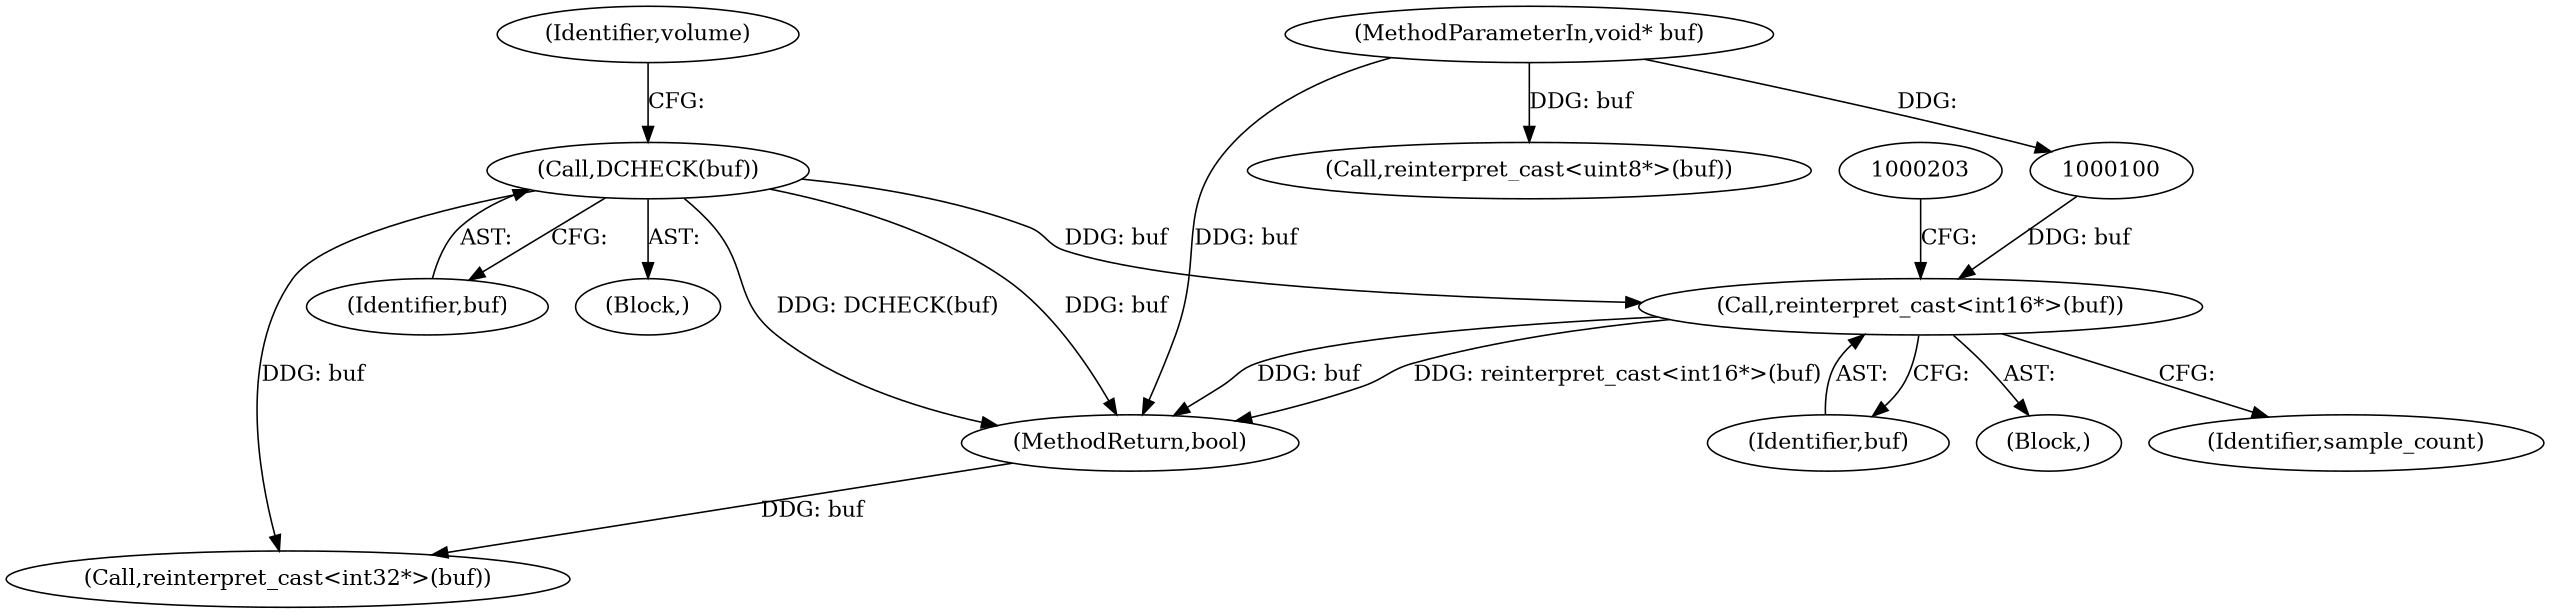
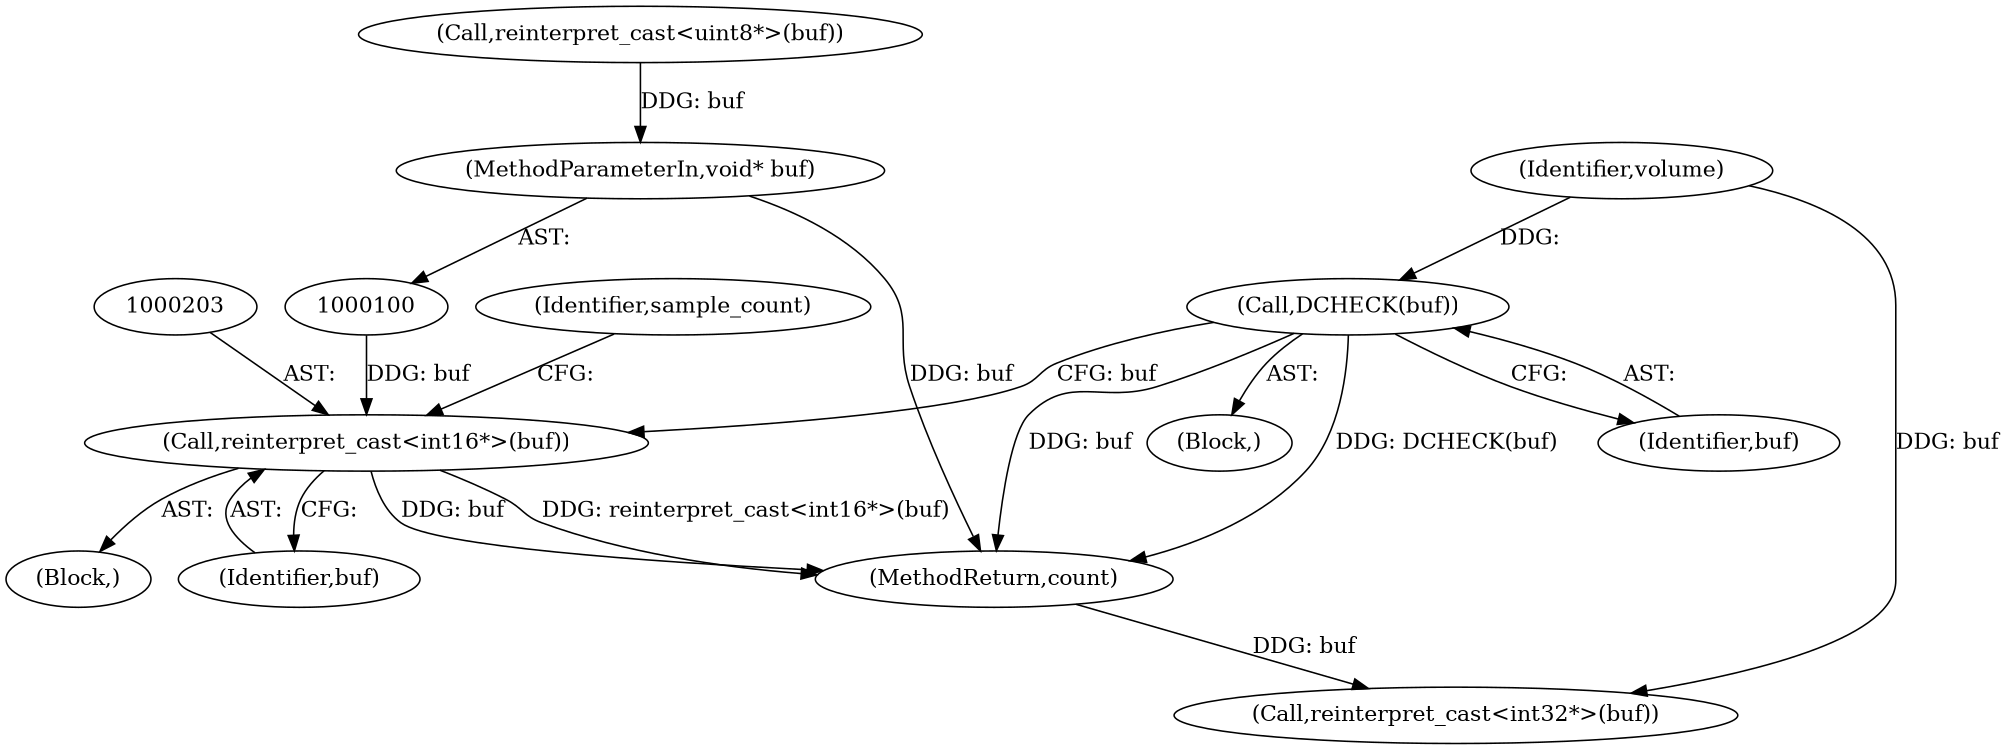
edge "(MethodParameterIn,void* buf)" -> "(Call,reinterpret_cast<uint8*>(buf))": reversed
edge "(Identifier,volume)" -> "(Call,DCHECK(buf))": label "CFG: " -> "DDG: "
edge "(MethodParameterIn,void* buf)" -> "1000100": label "DDG: " -> "AST: "
edge "(Call,DCHECK(buf))" -> "(Call,reinterpret_cast<int16*>(buf))": label "DDG: buf" -> "CFG: buf"
edge "1000203" -> "(Call,reinterpret_cast<int16*>(buf))": label "CFG: " -> "AST: "
edge "(Call,DCHECK(buf))" -> "(Call,reinterpret_cast<int32*>(buf))": now "(Identifier,volume)" -> "(Call,reinterpret_cast<int32*>(buf))"
edge "(Call,reinterpret_cast<int16*>(buf))" -> "(Identifier,sample_count)": reversed
node "(MethodReturn,bool)": label "(MethodReturn,bool)" -> "(MethodReturn,count)"
